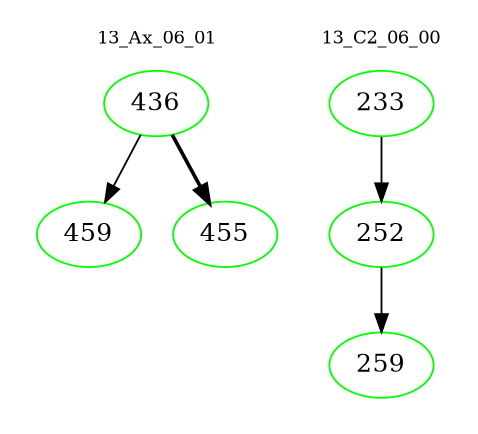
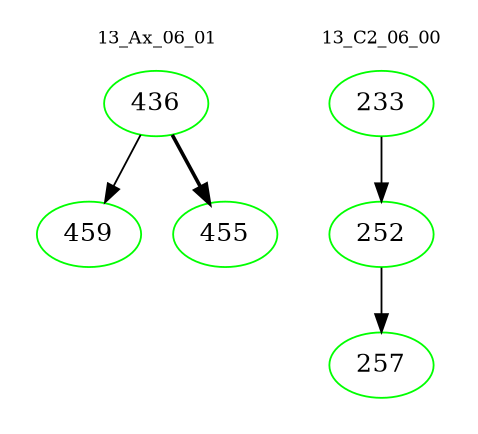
node "259": label "259" -> "257"
